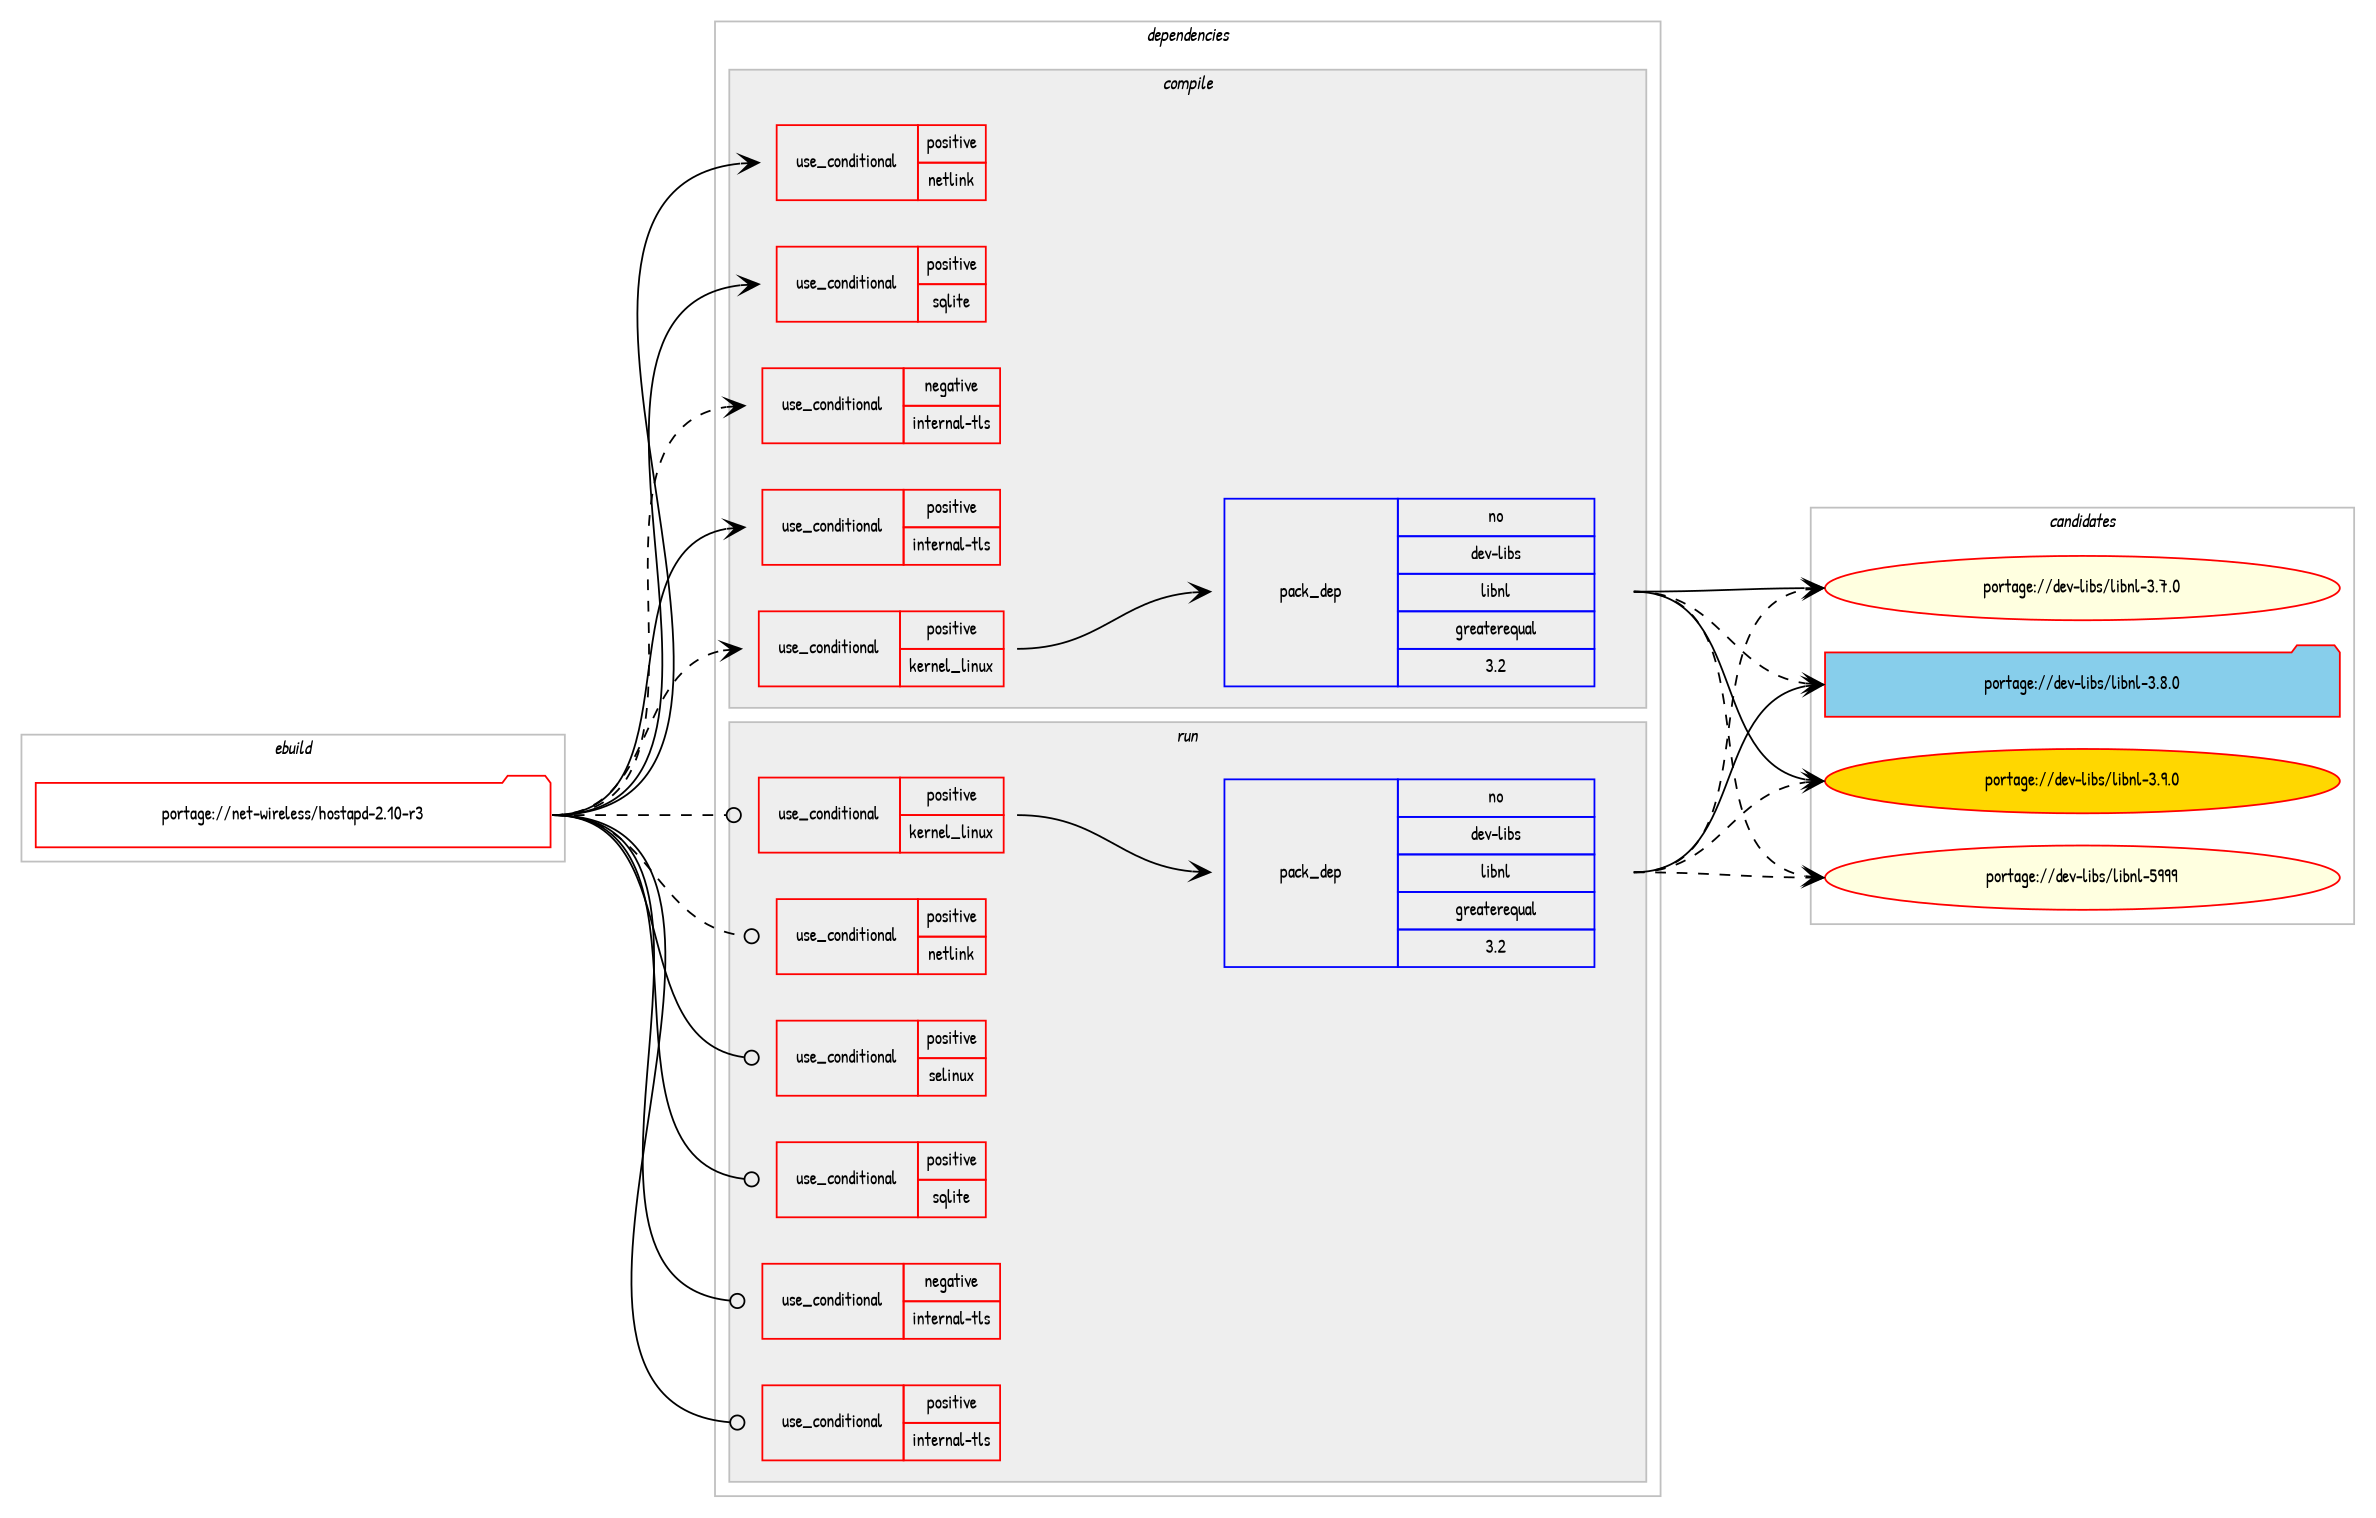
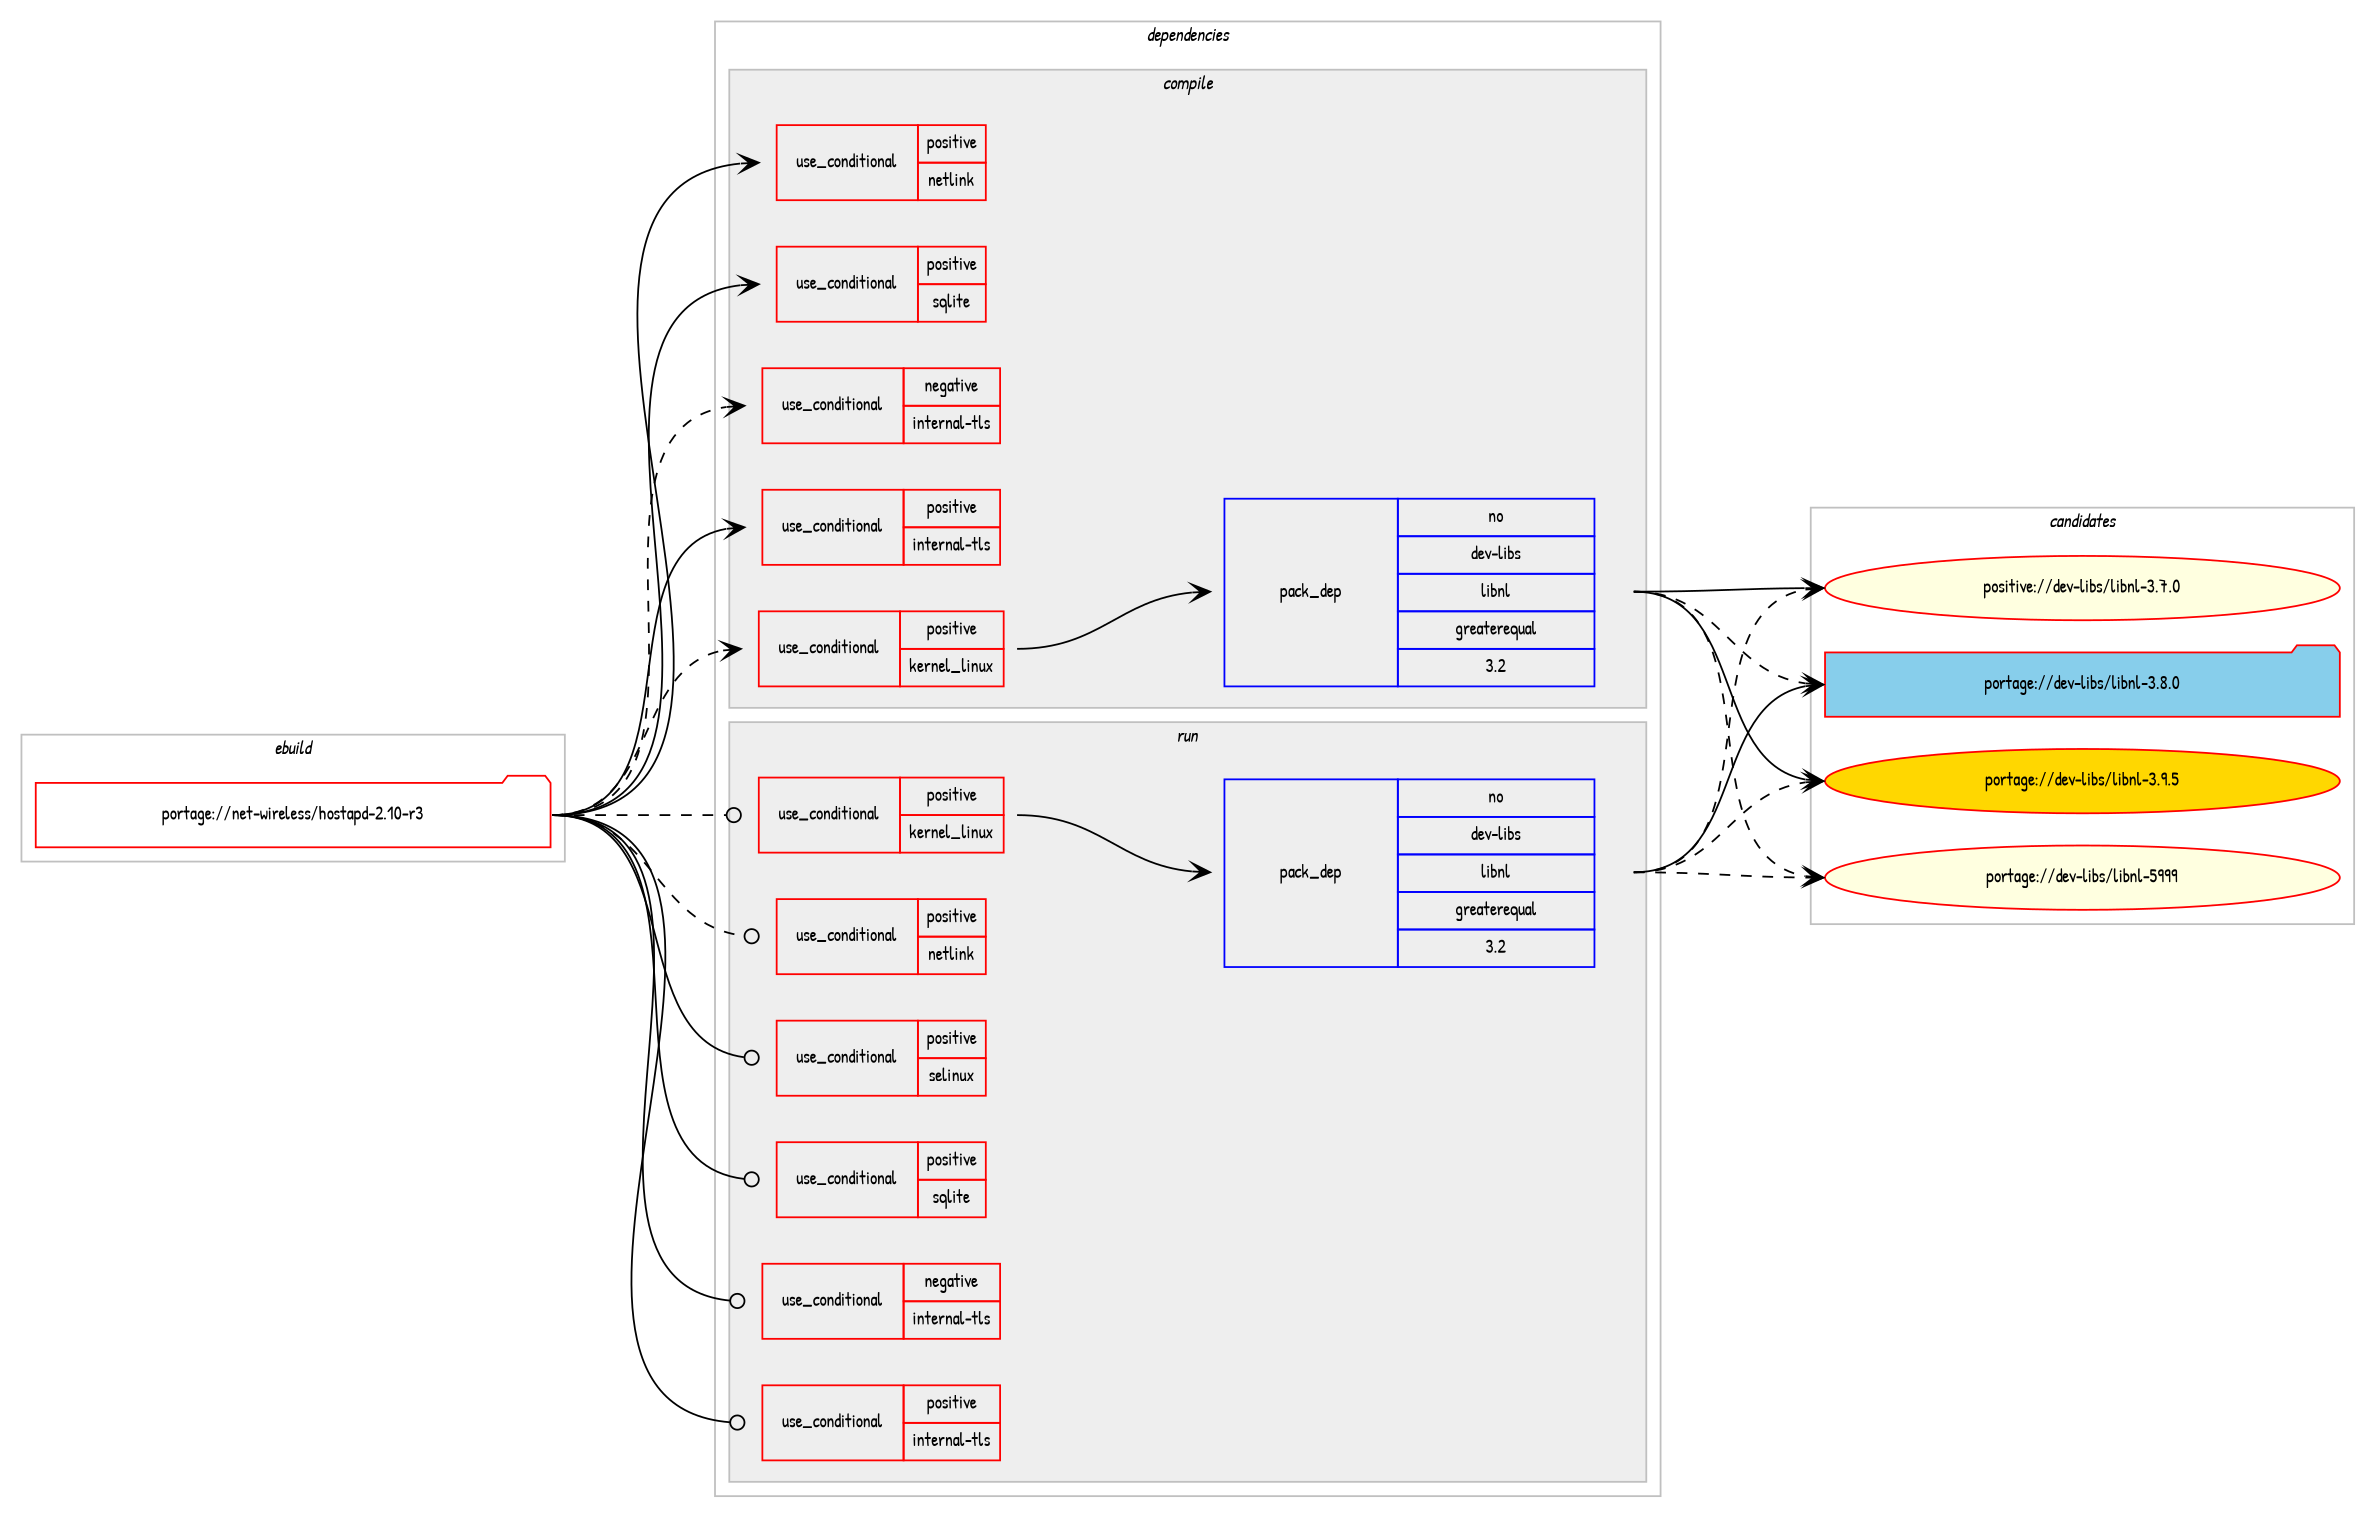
node "portage://dev-libs/libnl-3.7.0": label "portage://dev-libs/libnl-3.7.0" -> "positive://dev-libs/libnl-3.7.0"
node "portage://dev-libs/libnl-3.9.0": label "portage://dev-libs/libnl-3.9.0" -> "portage://dev-libs/libnl-3.9.5"
